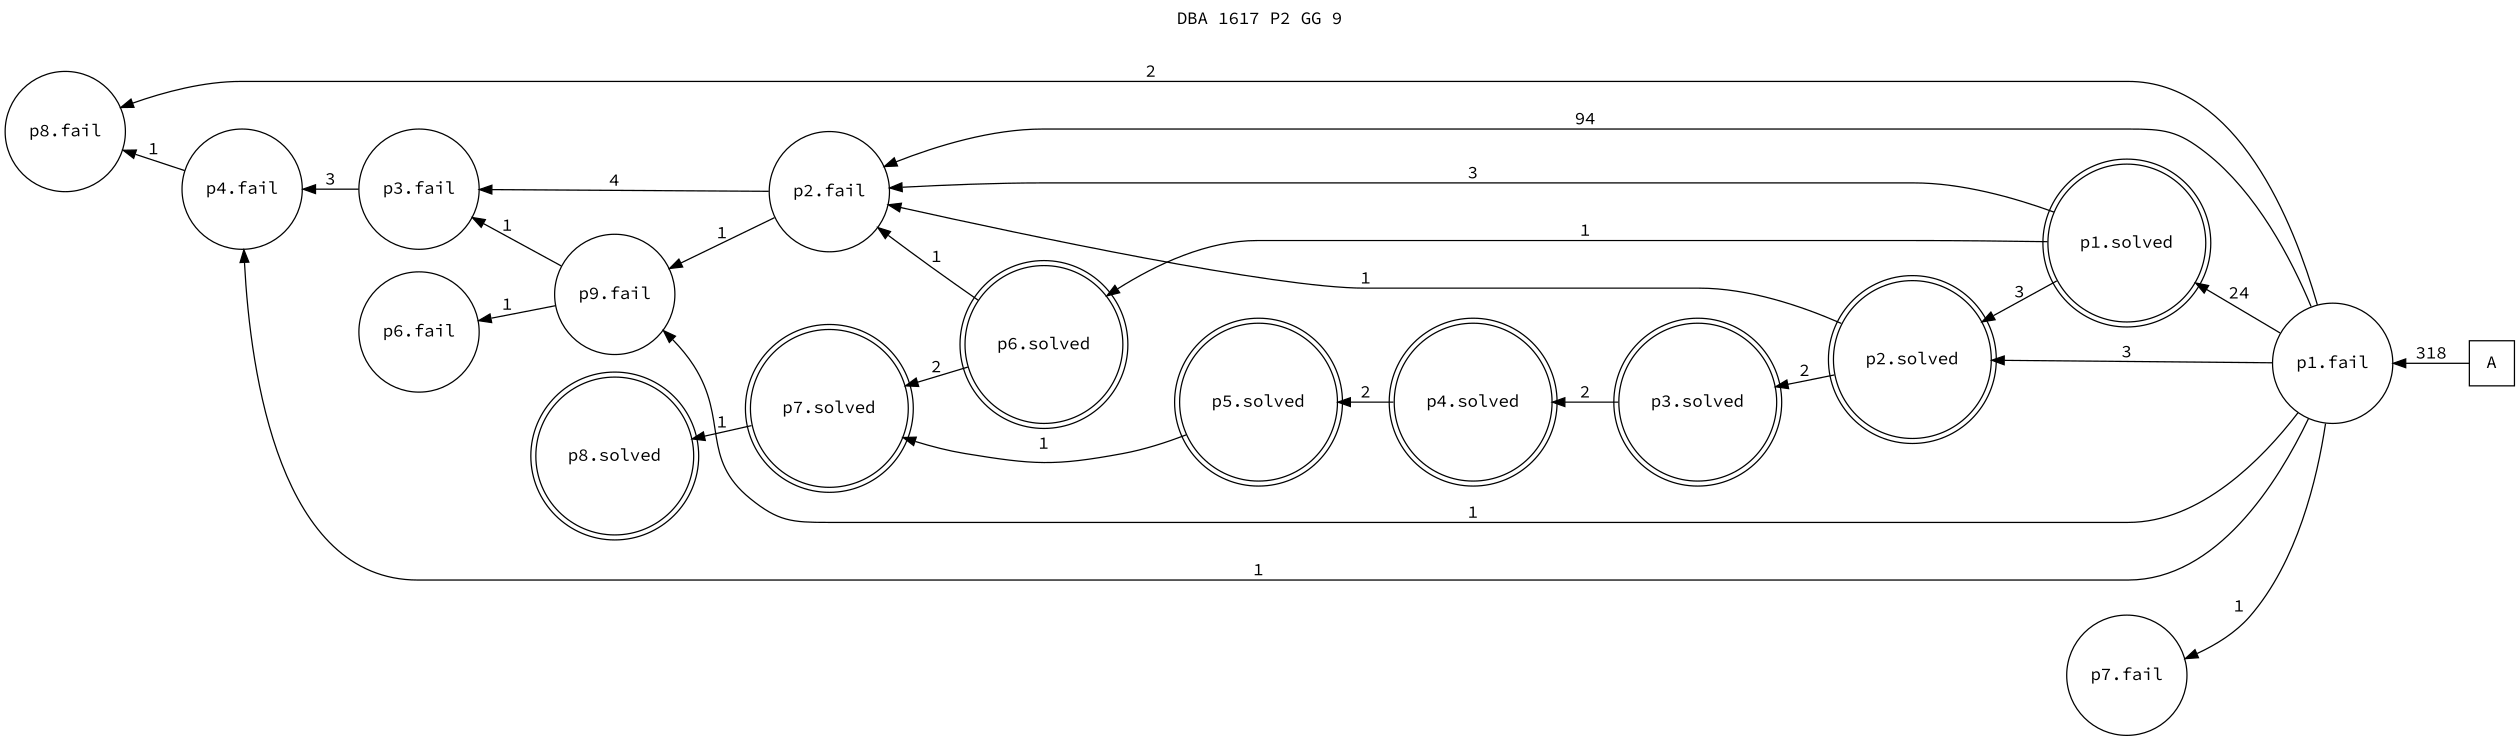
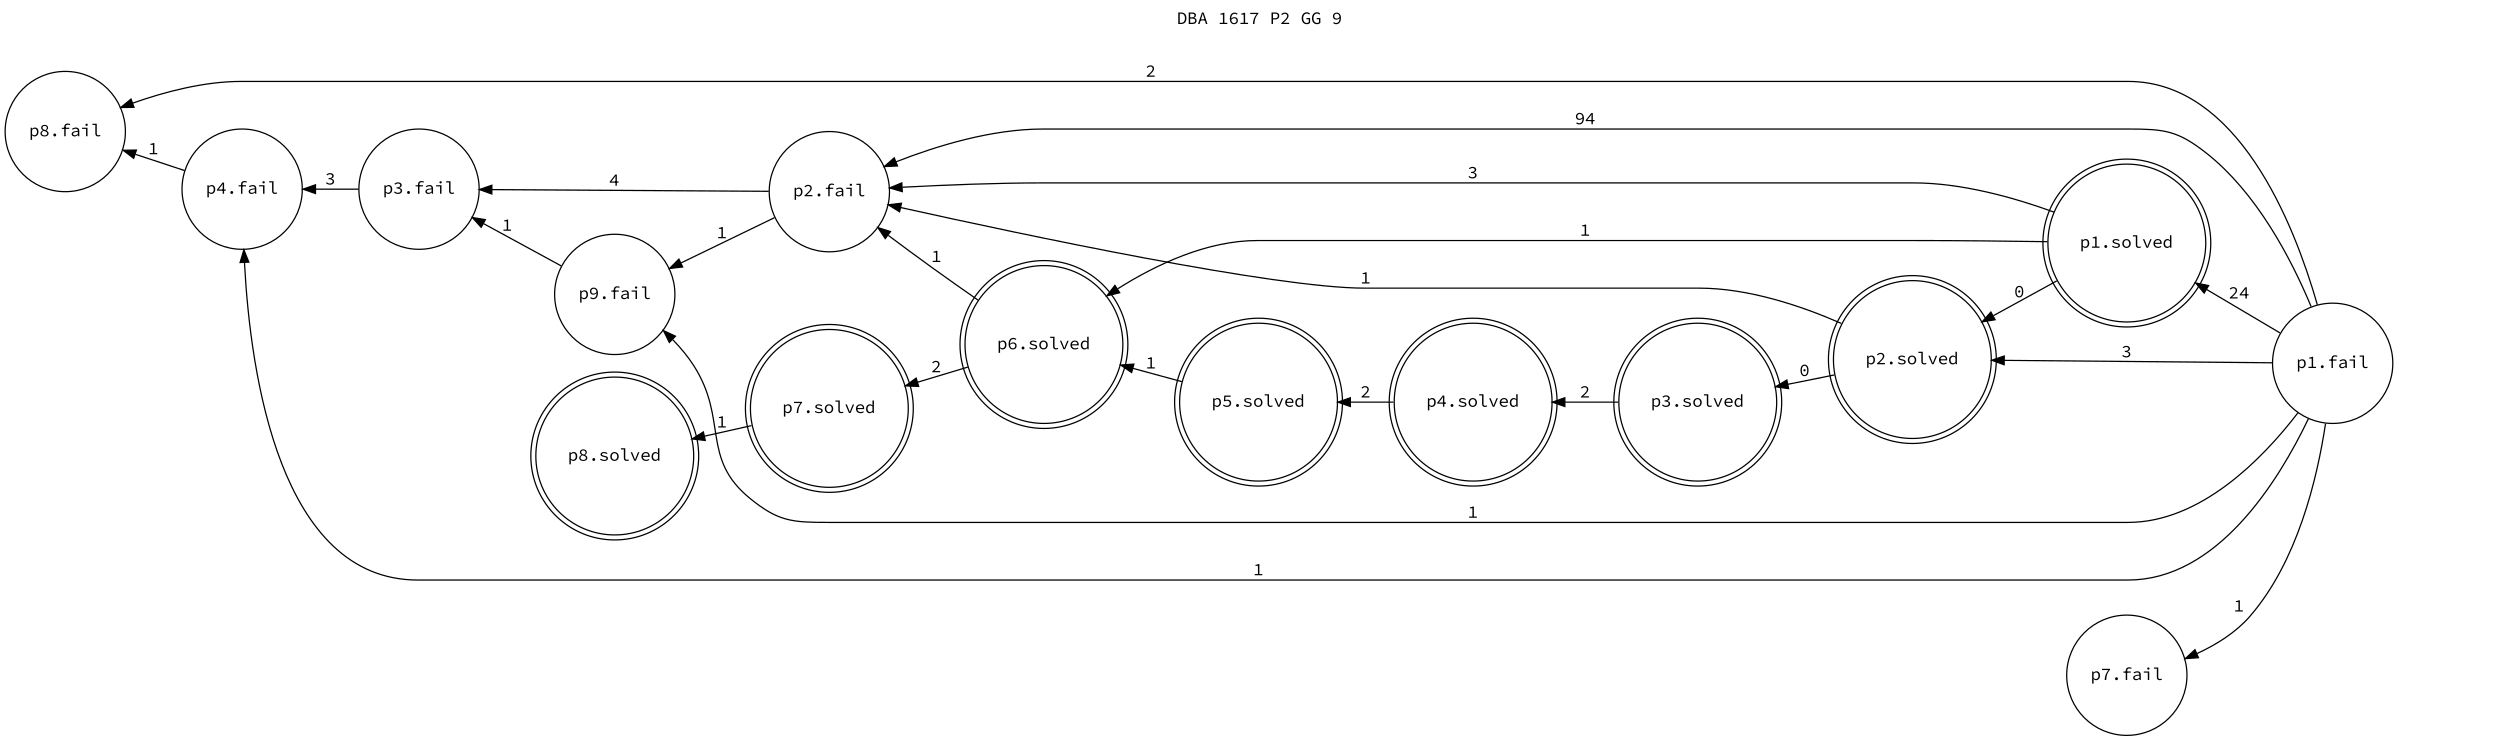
edge "p1.solved" -> "p2.solved": label "3" -> "0"
node "p6.fail": removed
node "A": removed
edge "p2.solved" -> "p3.solved": label "2" -> "0"
edge "p5.solved" -> "p7.solved": now "p5.solved" -> "p6.solved"
